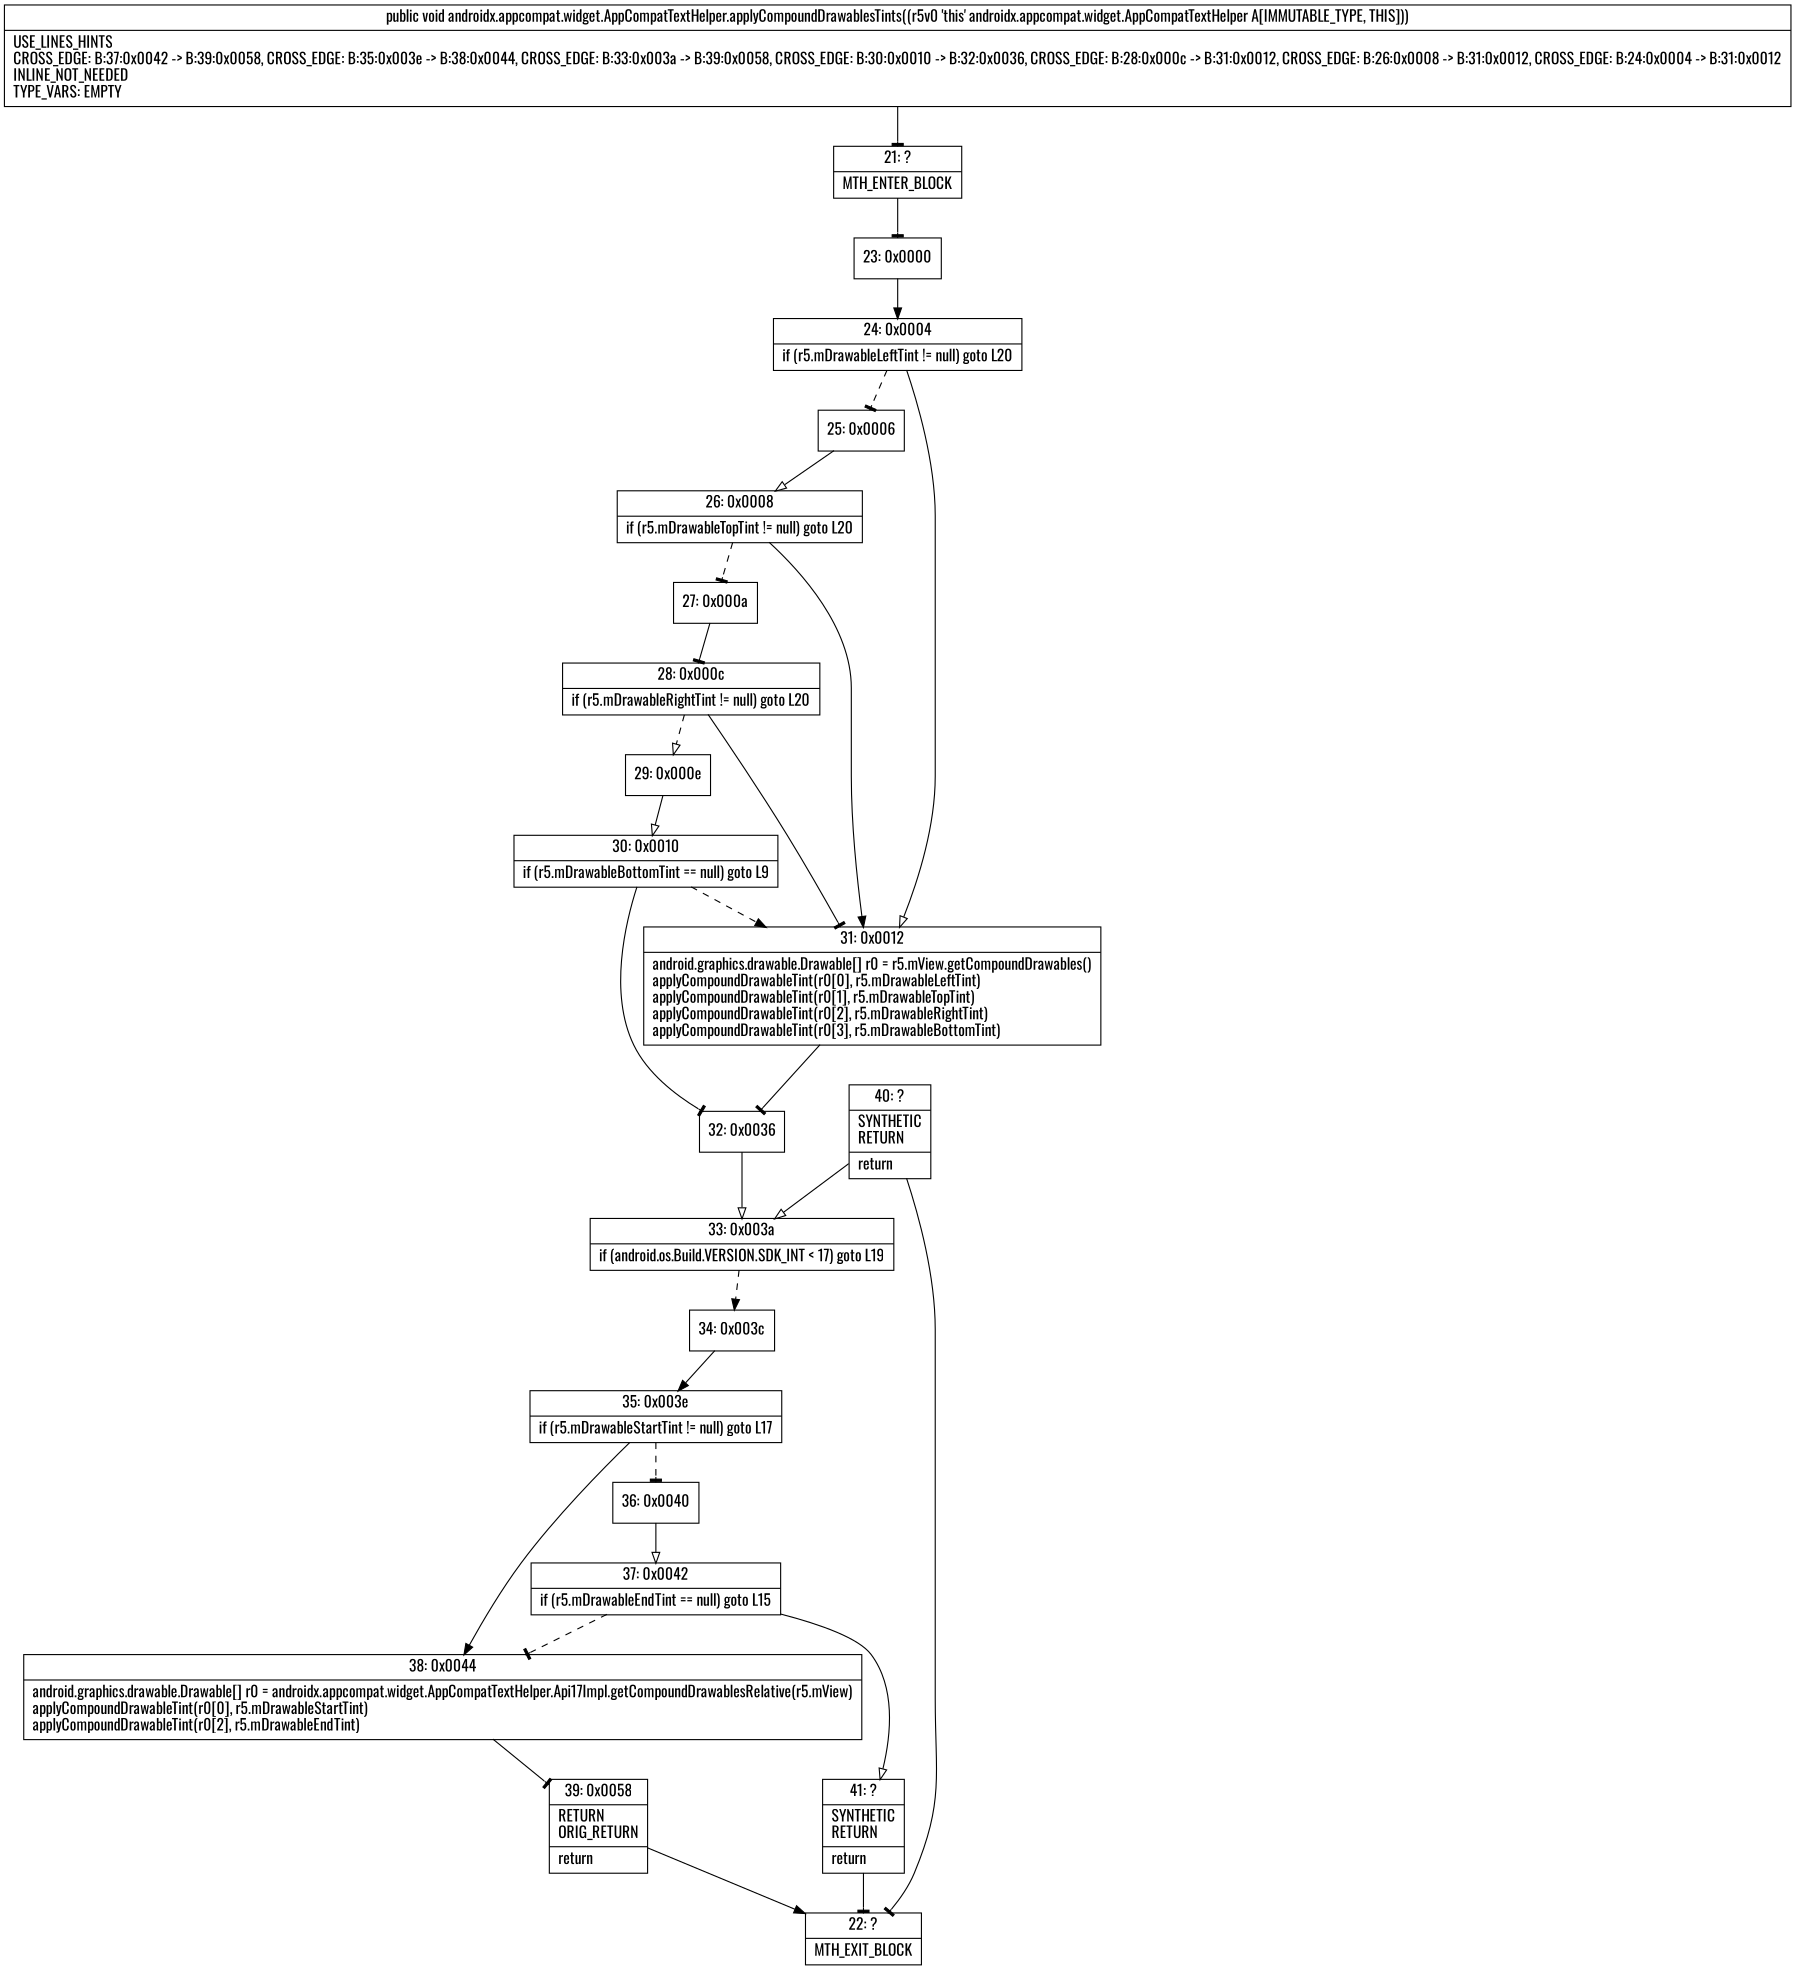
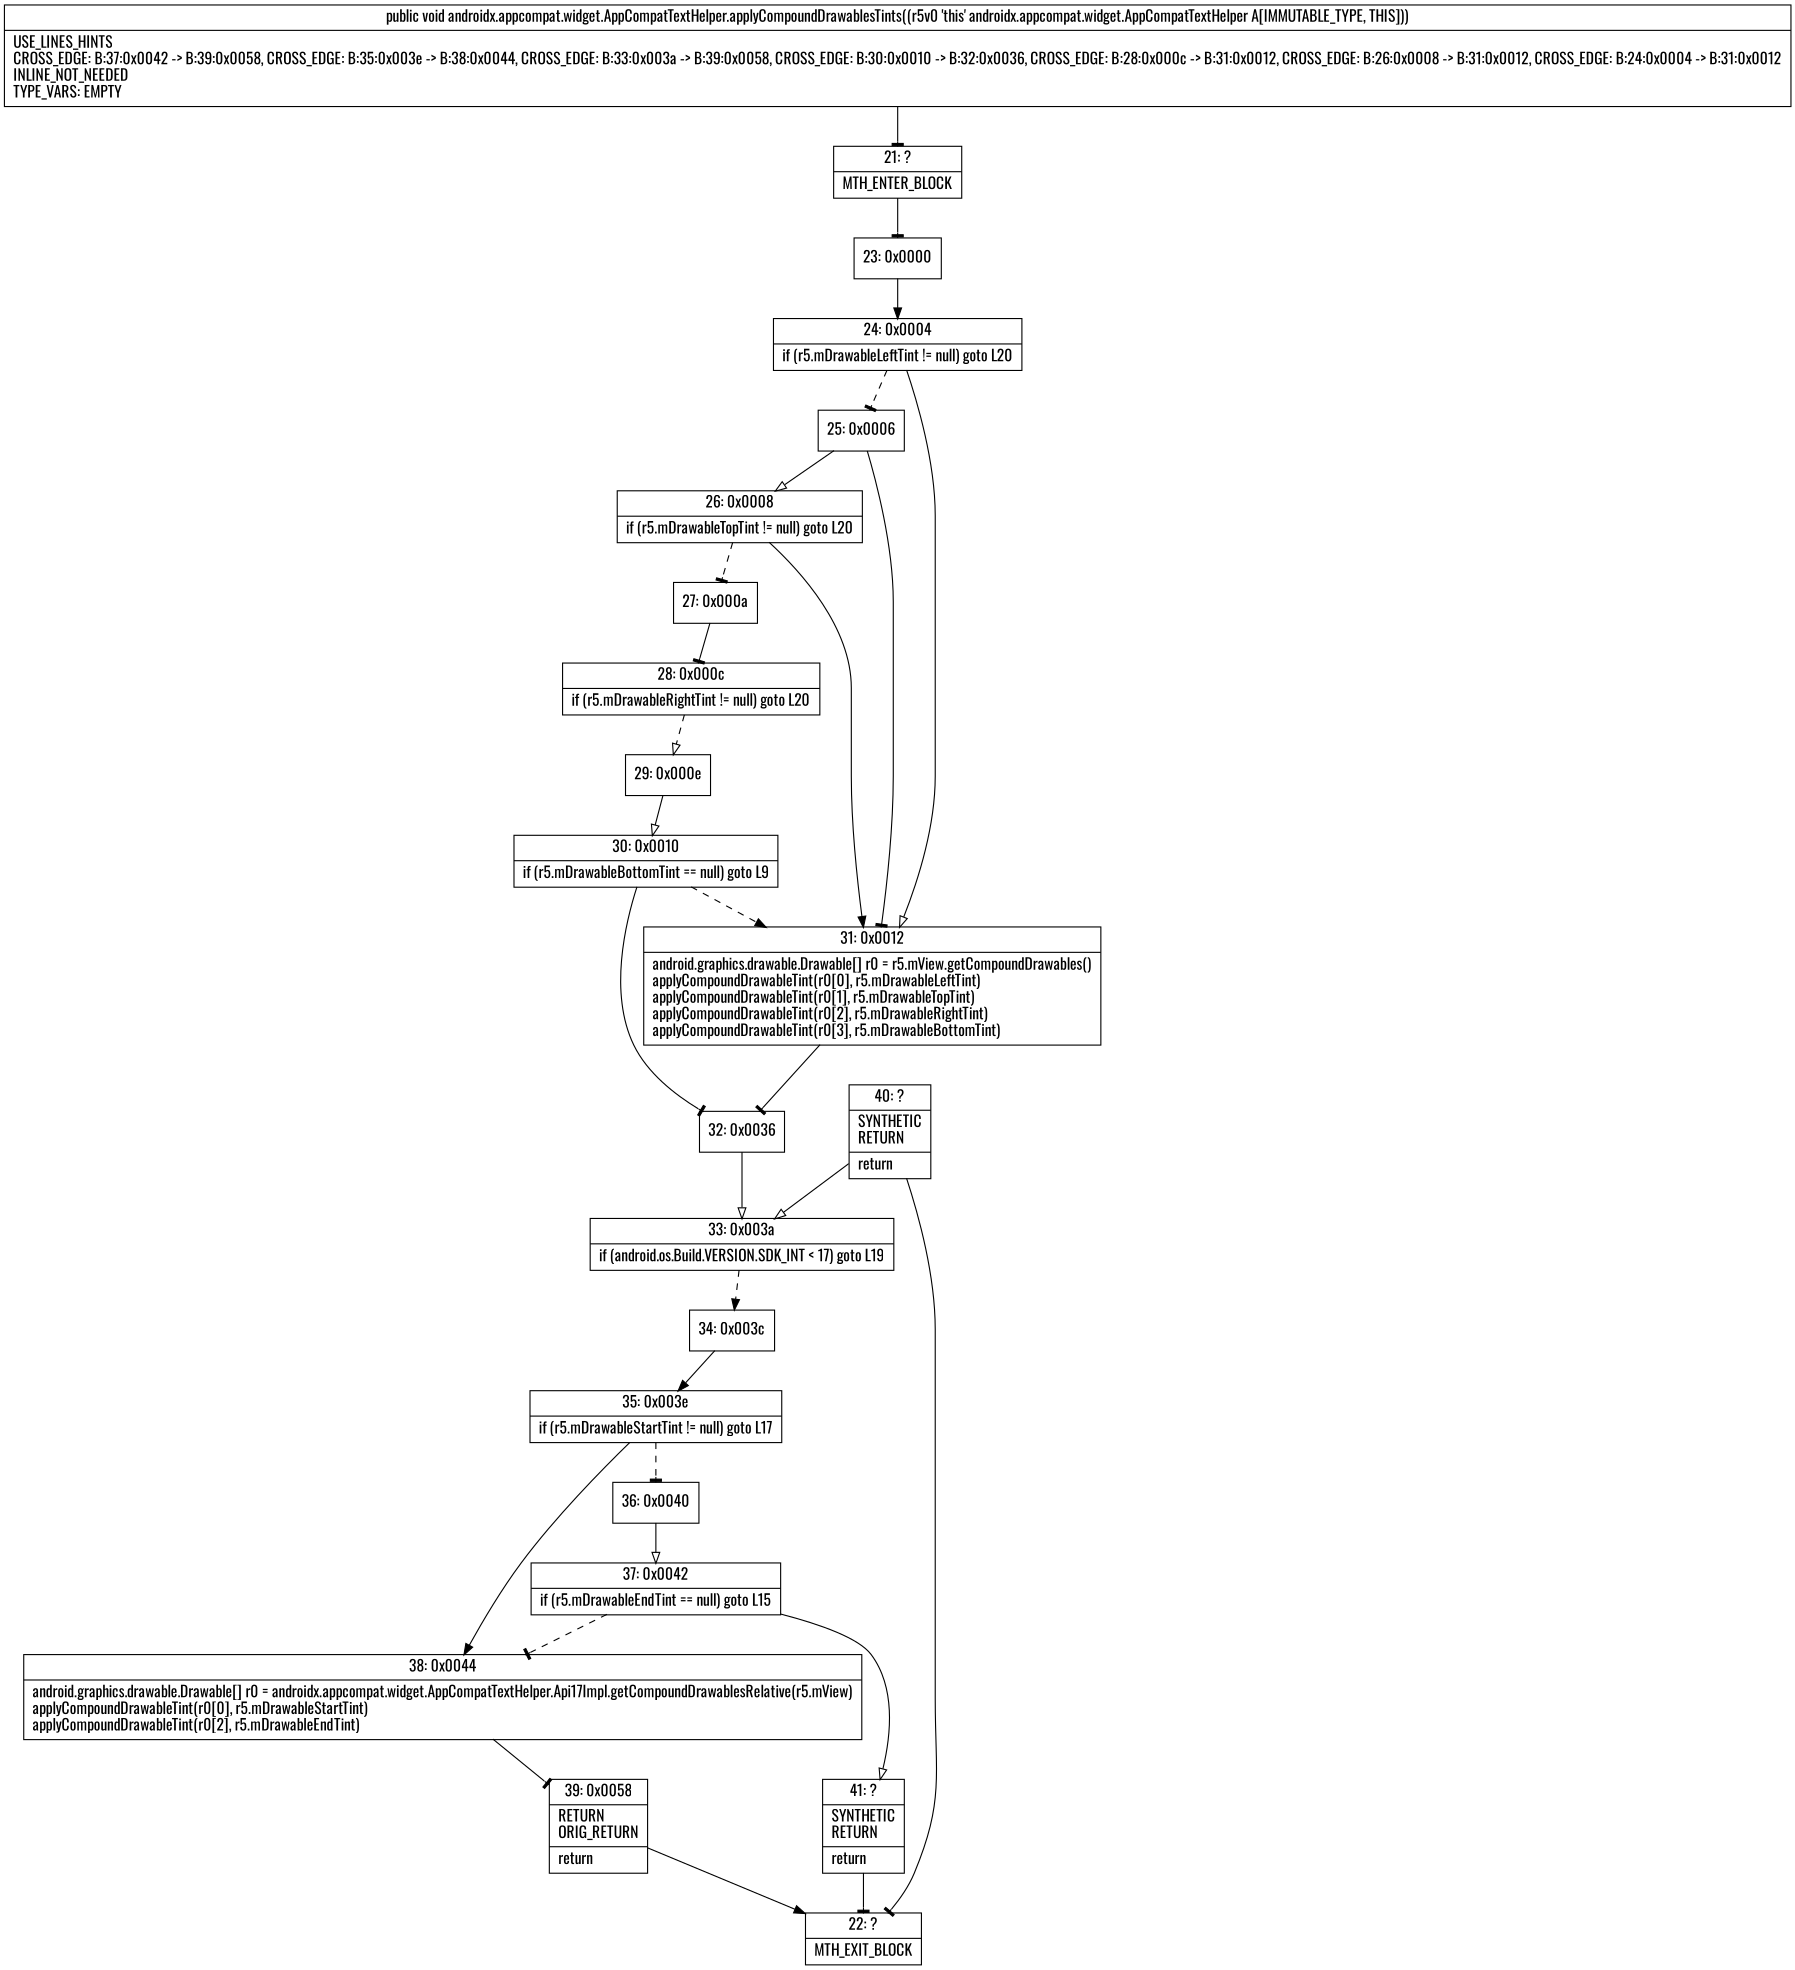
edge "28: 0x000c" -> "31: 0x0012": now "25: 0x0006" -> "31: 0x0012"
